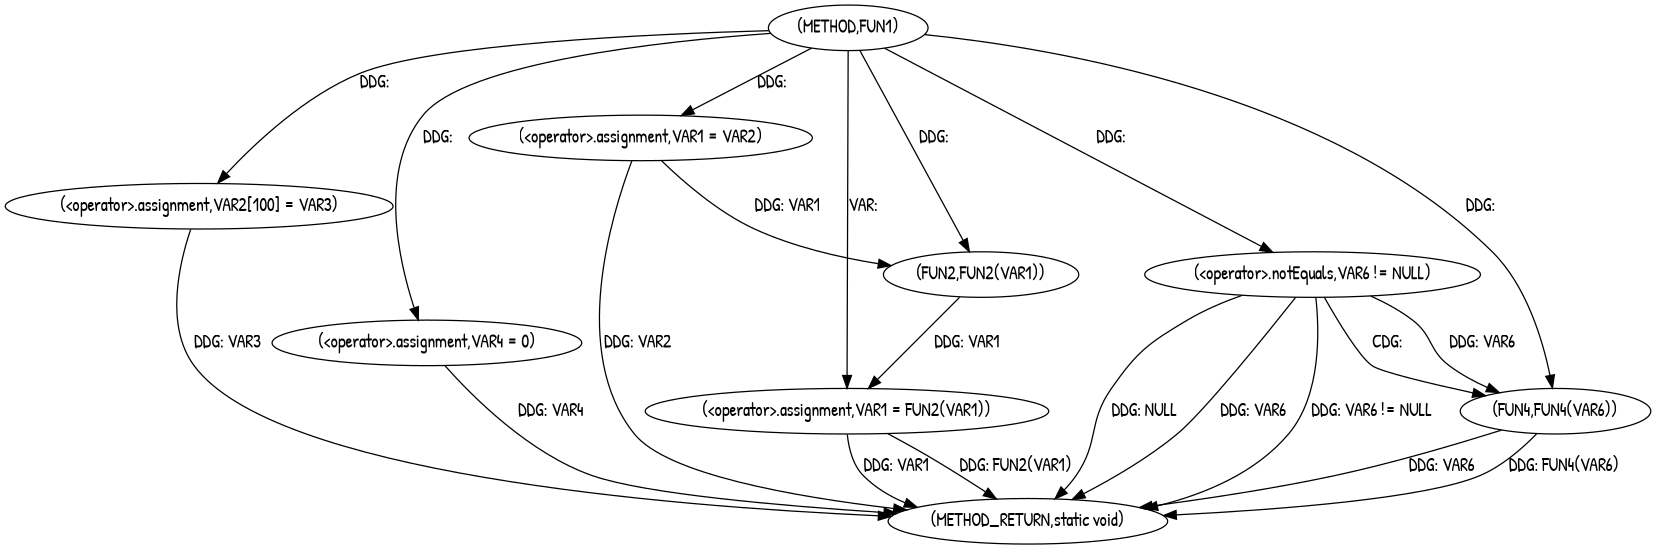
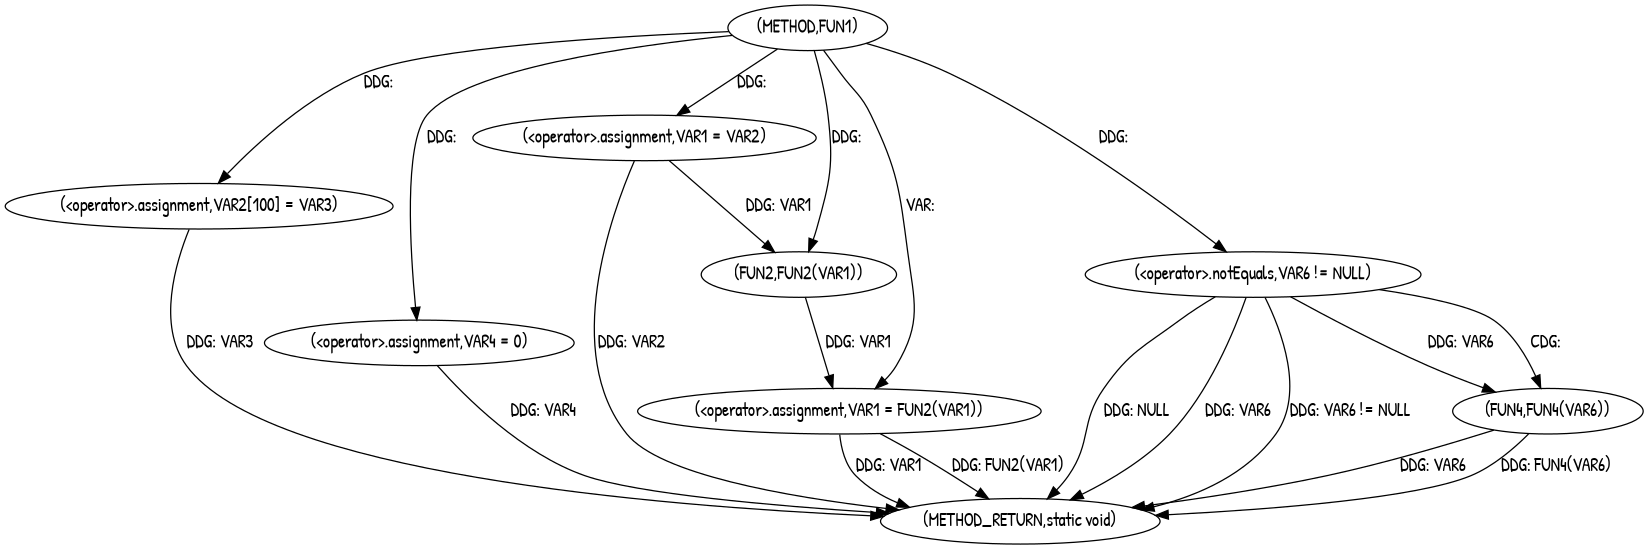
edge "(METHOD,FUN1)" -> "(FUN4,FUN4(VAR6))": removed, label "DDG:"
